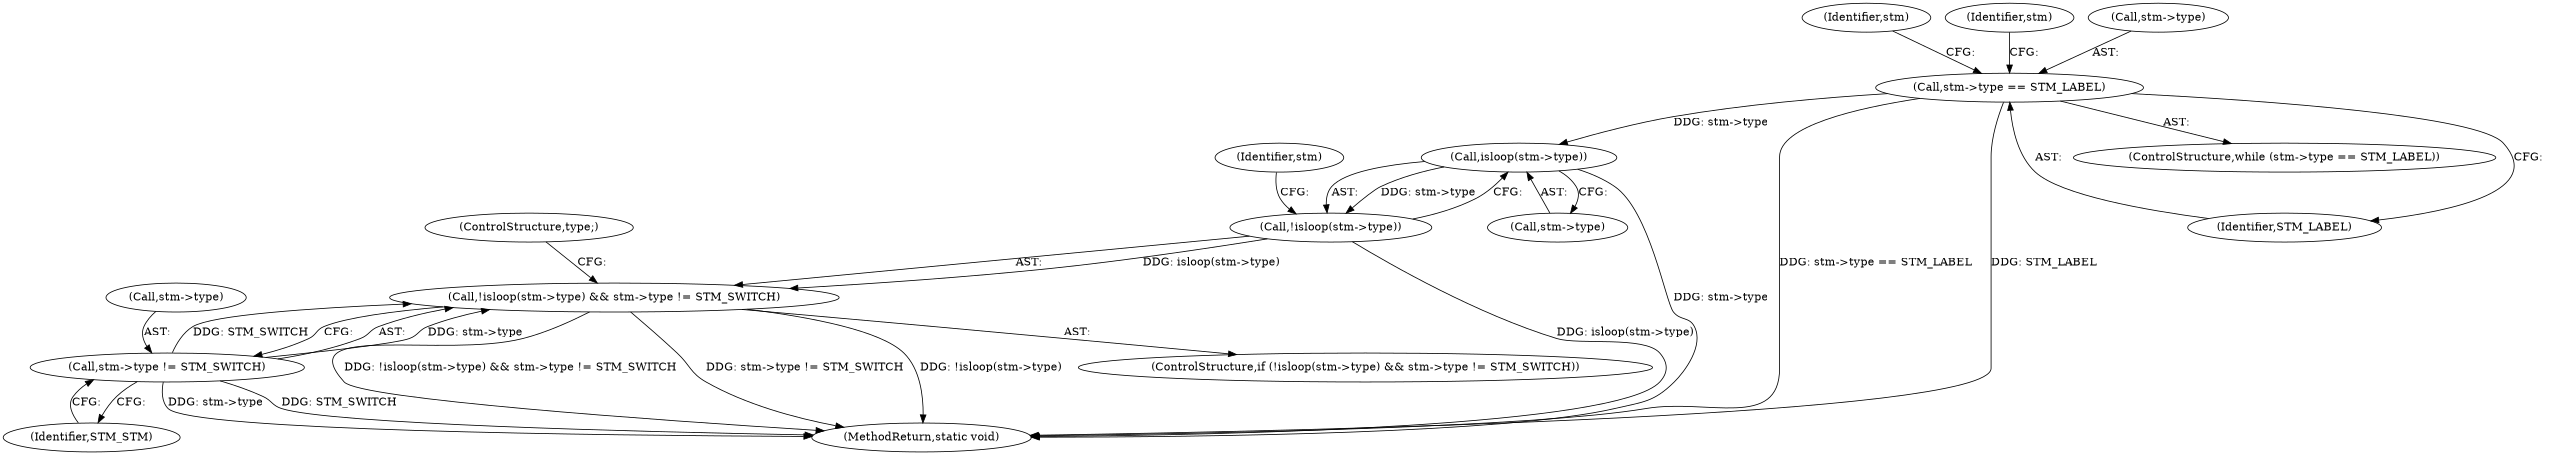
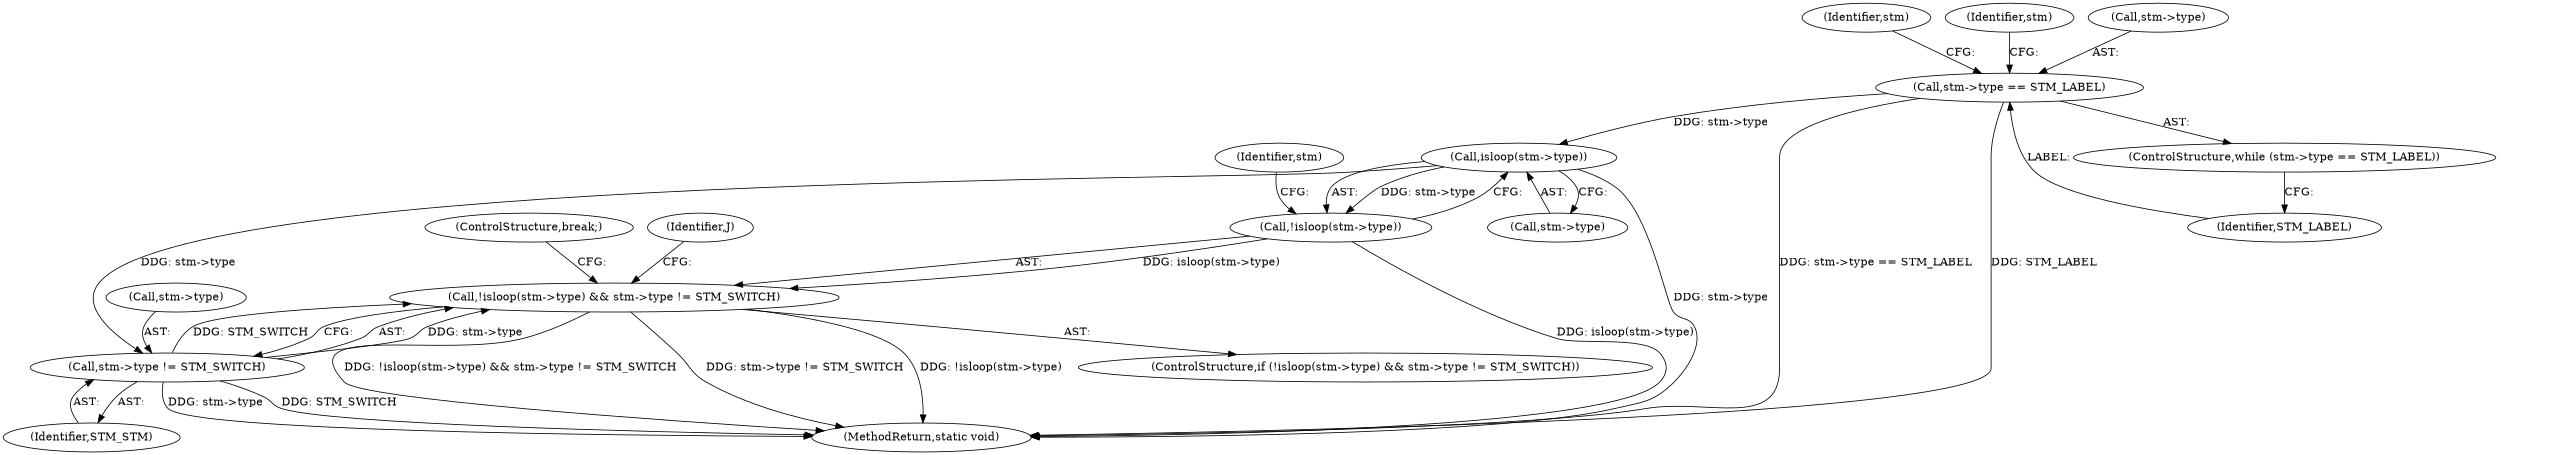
edge "(Call,stm->type == STM_LABEL)" -> "(Identifier,STM_LABEL)": now "(ControlStructure,while (stm->type == STM_LABEL))" -> "(Identifier,STM_LABEL)"
edge "(Identifier,STM_LABEL)" -> "(Call,stm->type == STM_LABEL)": label "AST: " -> "LABEL: "
edge "(Call,isloop(stm->type))" -> "(Call,stm->type != STM_SWITCH)": added, label "DDG: stm->type"
node "(ControlStructure,type;)": label "(ControlStructure,type;)" -> "(ControlStructure,break;)"
node "(Identifier,J)": added
edge "(Identifier,STM_STM)" -> "(Call,stm->type != STM_SWITCH)": label "CFG: " -> "AST: "
edge "(Call,stm->type != STM_SWITCH)" -> "(Identifier,STM_STM)": label "CFG: " -> "AST: "
